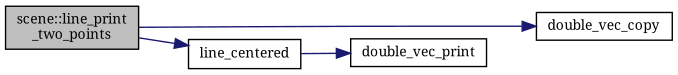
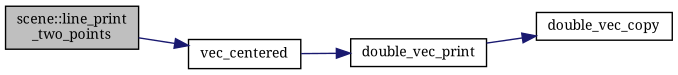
edge "scene::line_print _two_points" -> "double_vec_copy": now "double_vec_print" -> "double_vec_copy"
node "line_centered": label "line_centered" -> "vec_centered"
